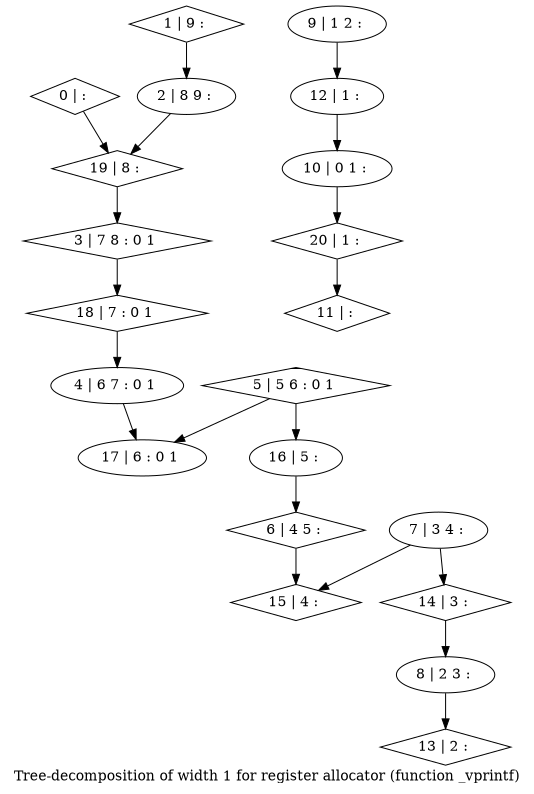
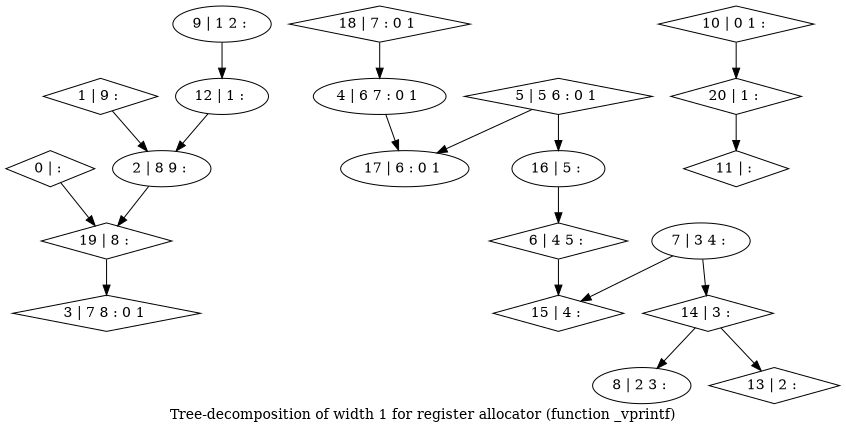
edge "12 | 1 :" -> "10 | 0 1 :": now "12 | 1 :" -> "2 | 8 9 :"
node "10 | 0 1 :": shape ellipse -> diamond
edge "3 | 7 8 : 0 1" -> "18 | 7 : 0 1": removed
edge "8 | 2 3 :" -> "13 | 2 :": now "14 | 3 :" -> "13 | 2 :"
